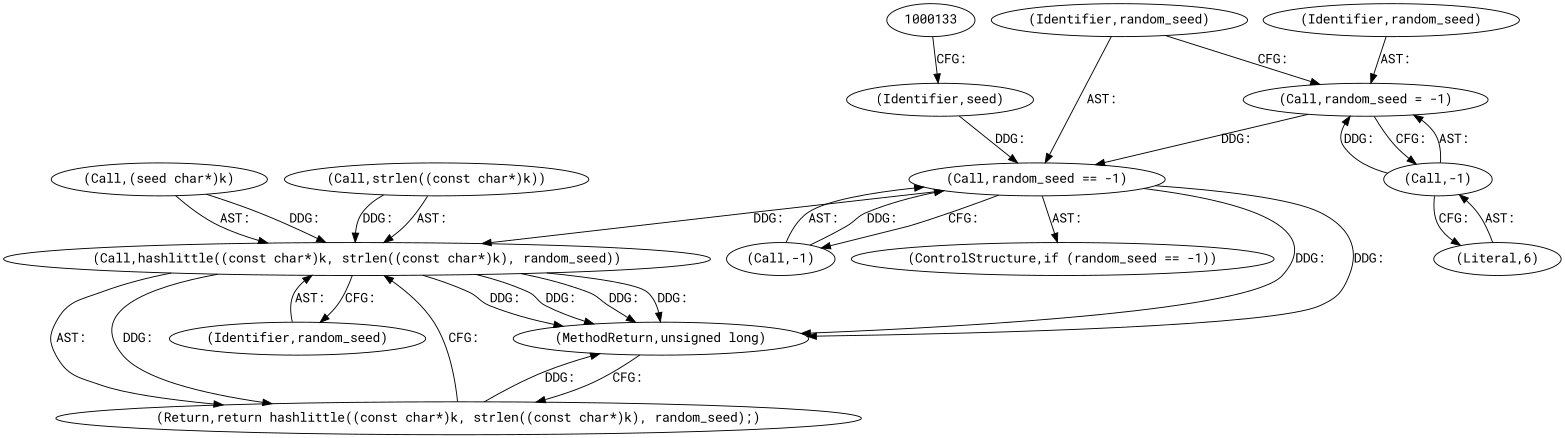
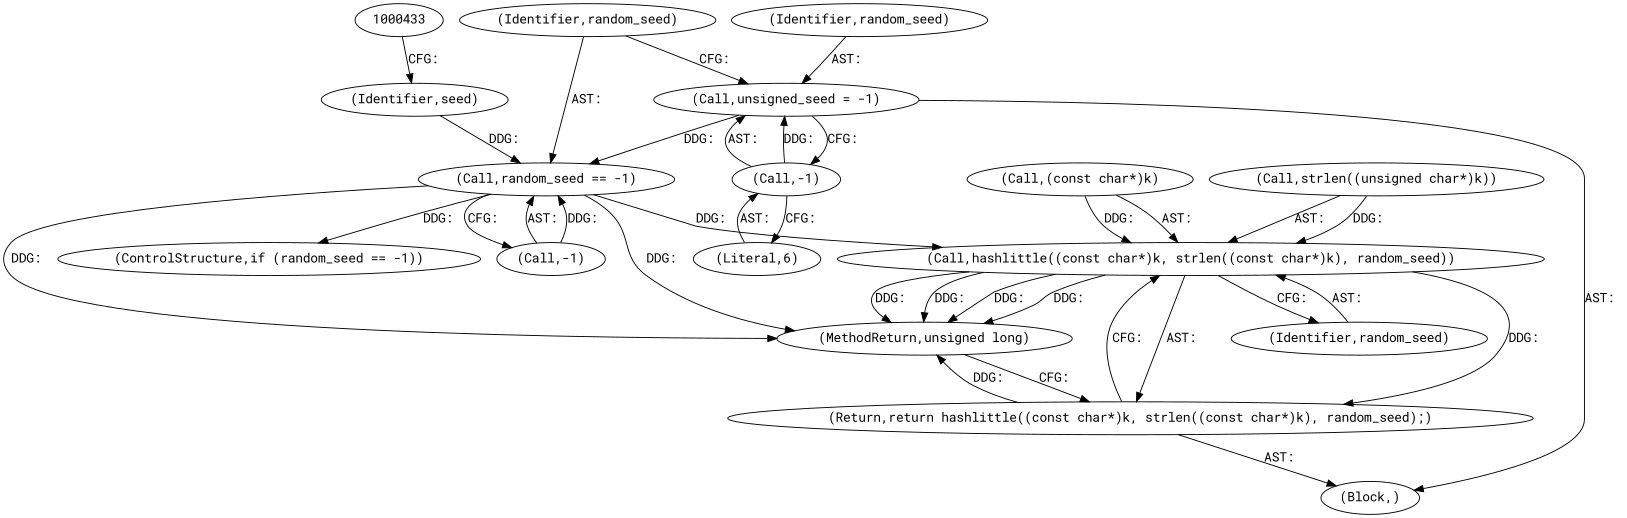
node "1000133": label "1000133" -> "1000433"
node "(Call,random_seed = -1)": label "(Call,random_seed = -1)" -> "(Call,unsigned_seed = -1)"
node "(Call,(seed char*)k)": label "(Call,(seed char*)k)" -> "(Call,(const char*)k)"
node "(Call,strlen((const char*)k))": label "(Call,strlen((const char*)k))" -> "(Call,strlen((unsigned char*)k))"
edge "(Call,random_seed == -1)" -> "(ControlStructure,if (random_seed == -1))": label "AST: " -> "DDG: "
node "(Block,)": added
